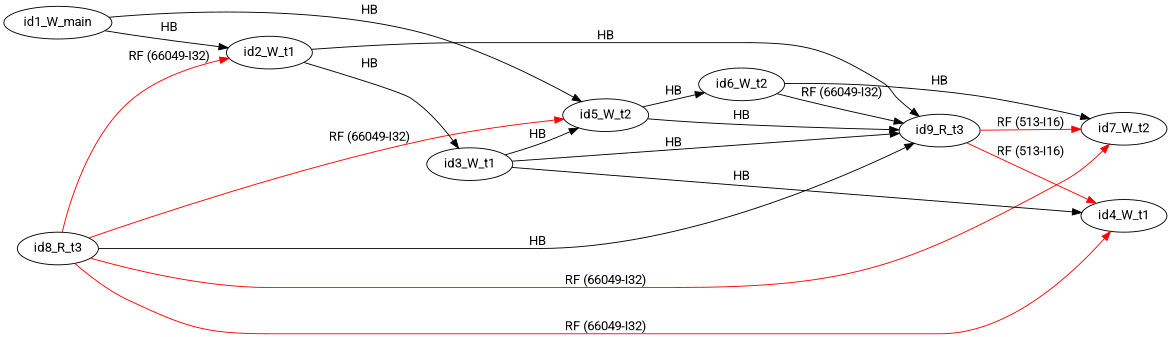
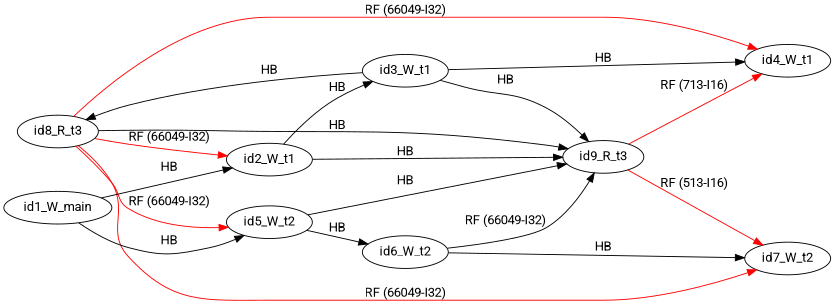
edge "id3_W_t1" -> "id5_W_t2": now "id3_W_t1" -> "id8_R_t3"
edge "id9_R_t3" -> "id4_W_t1": label "RF (513-I16)" -> "RF (713-I16)"
